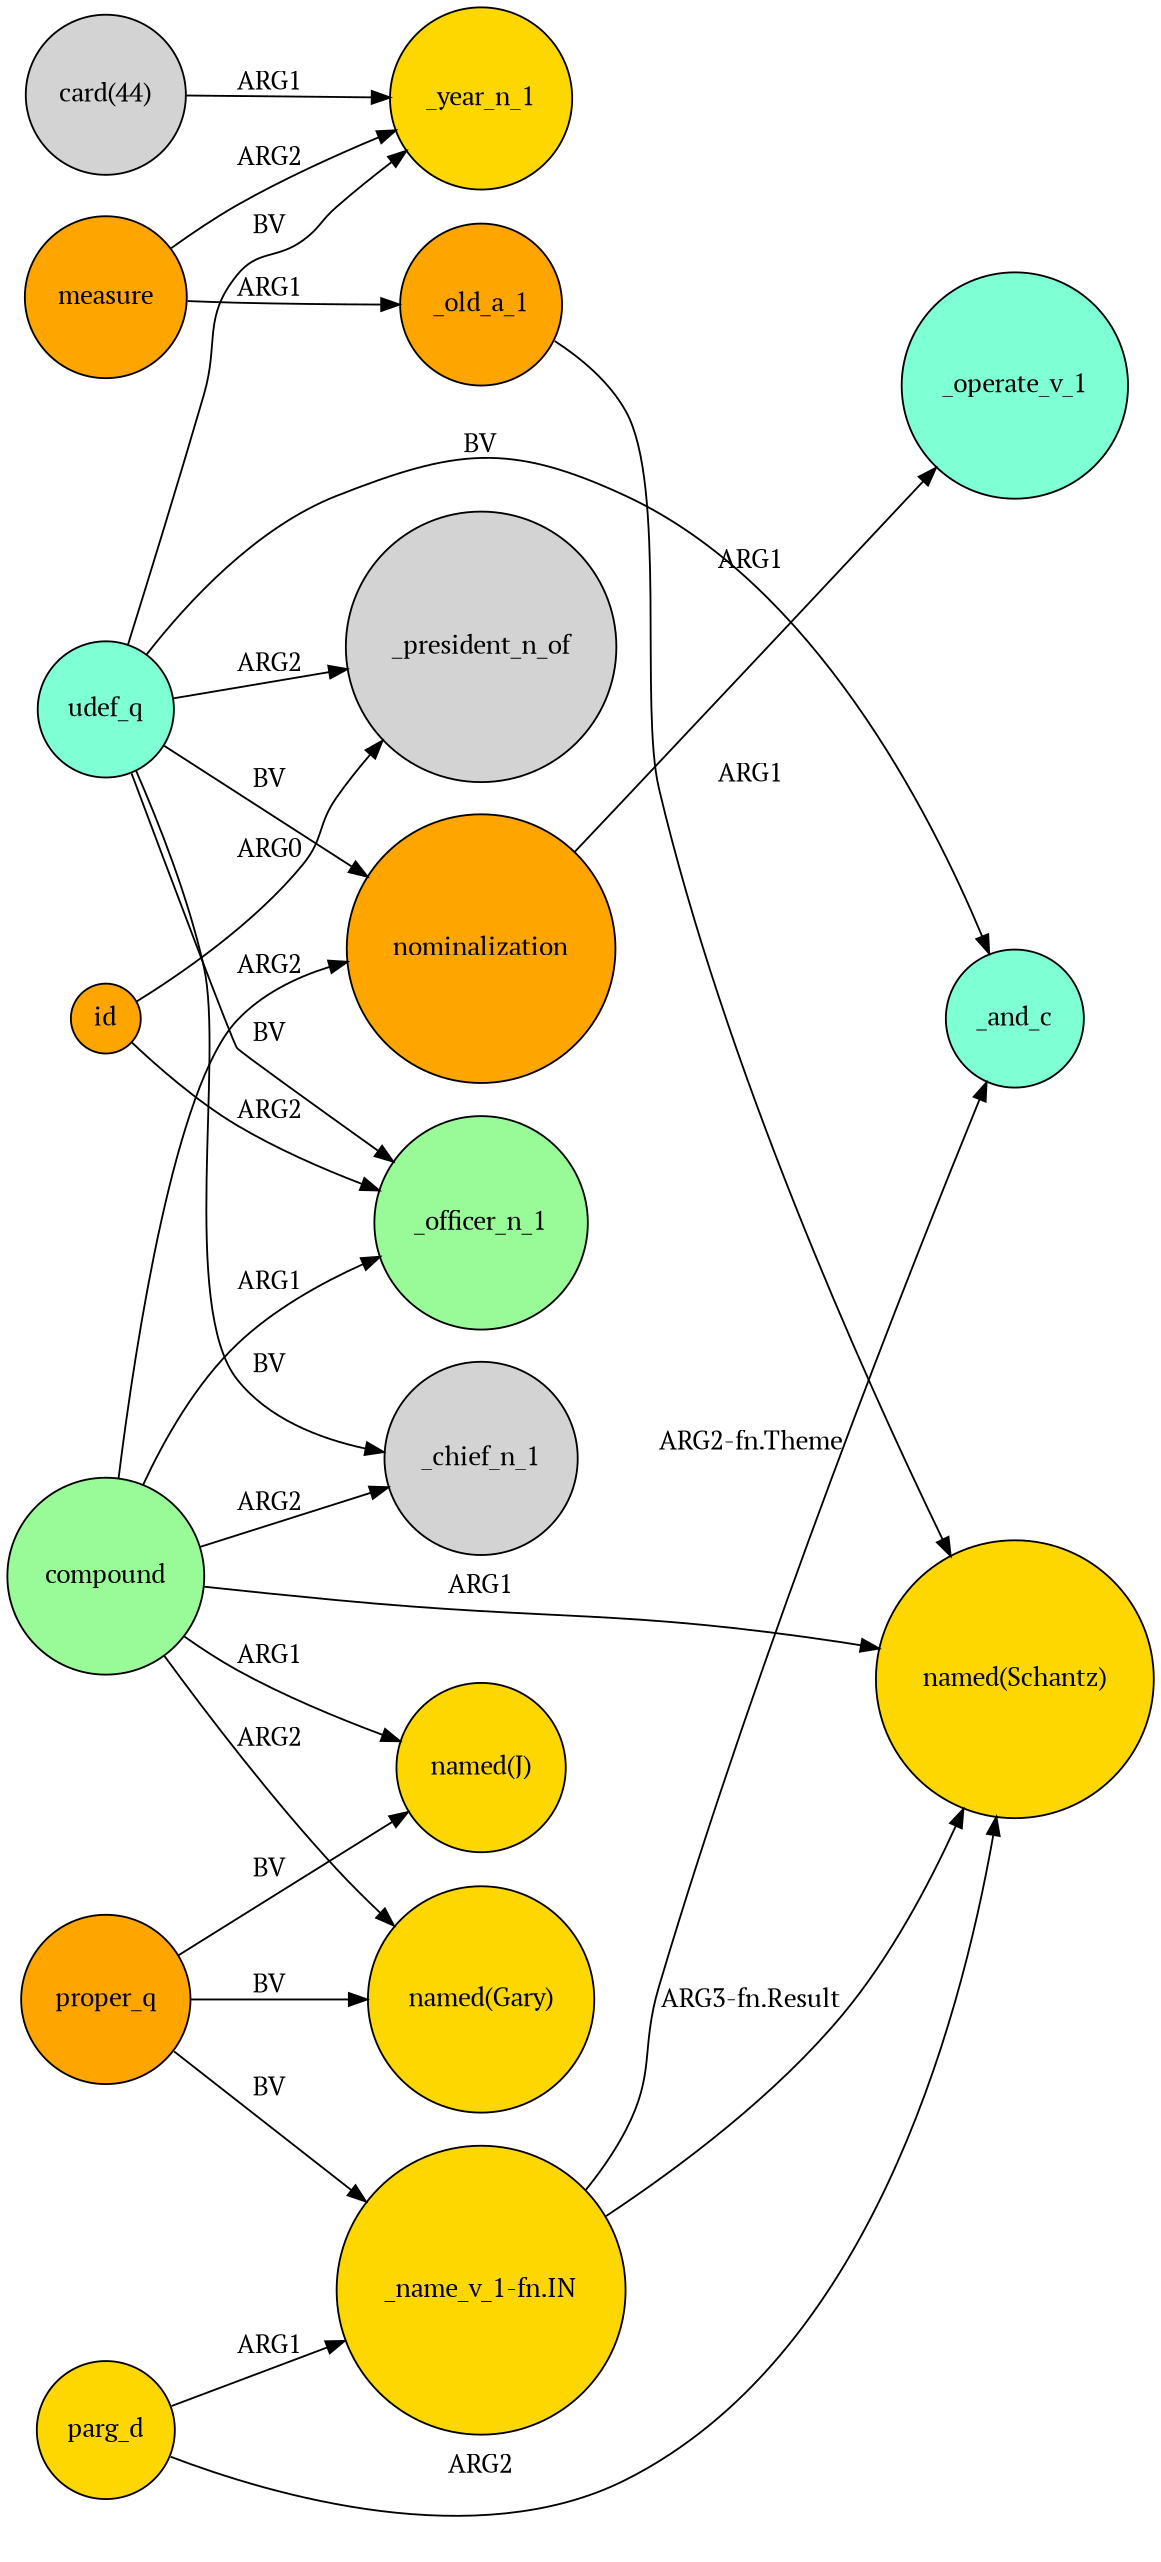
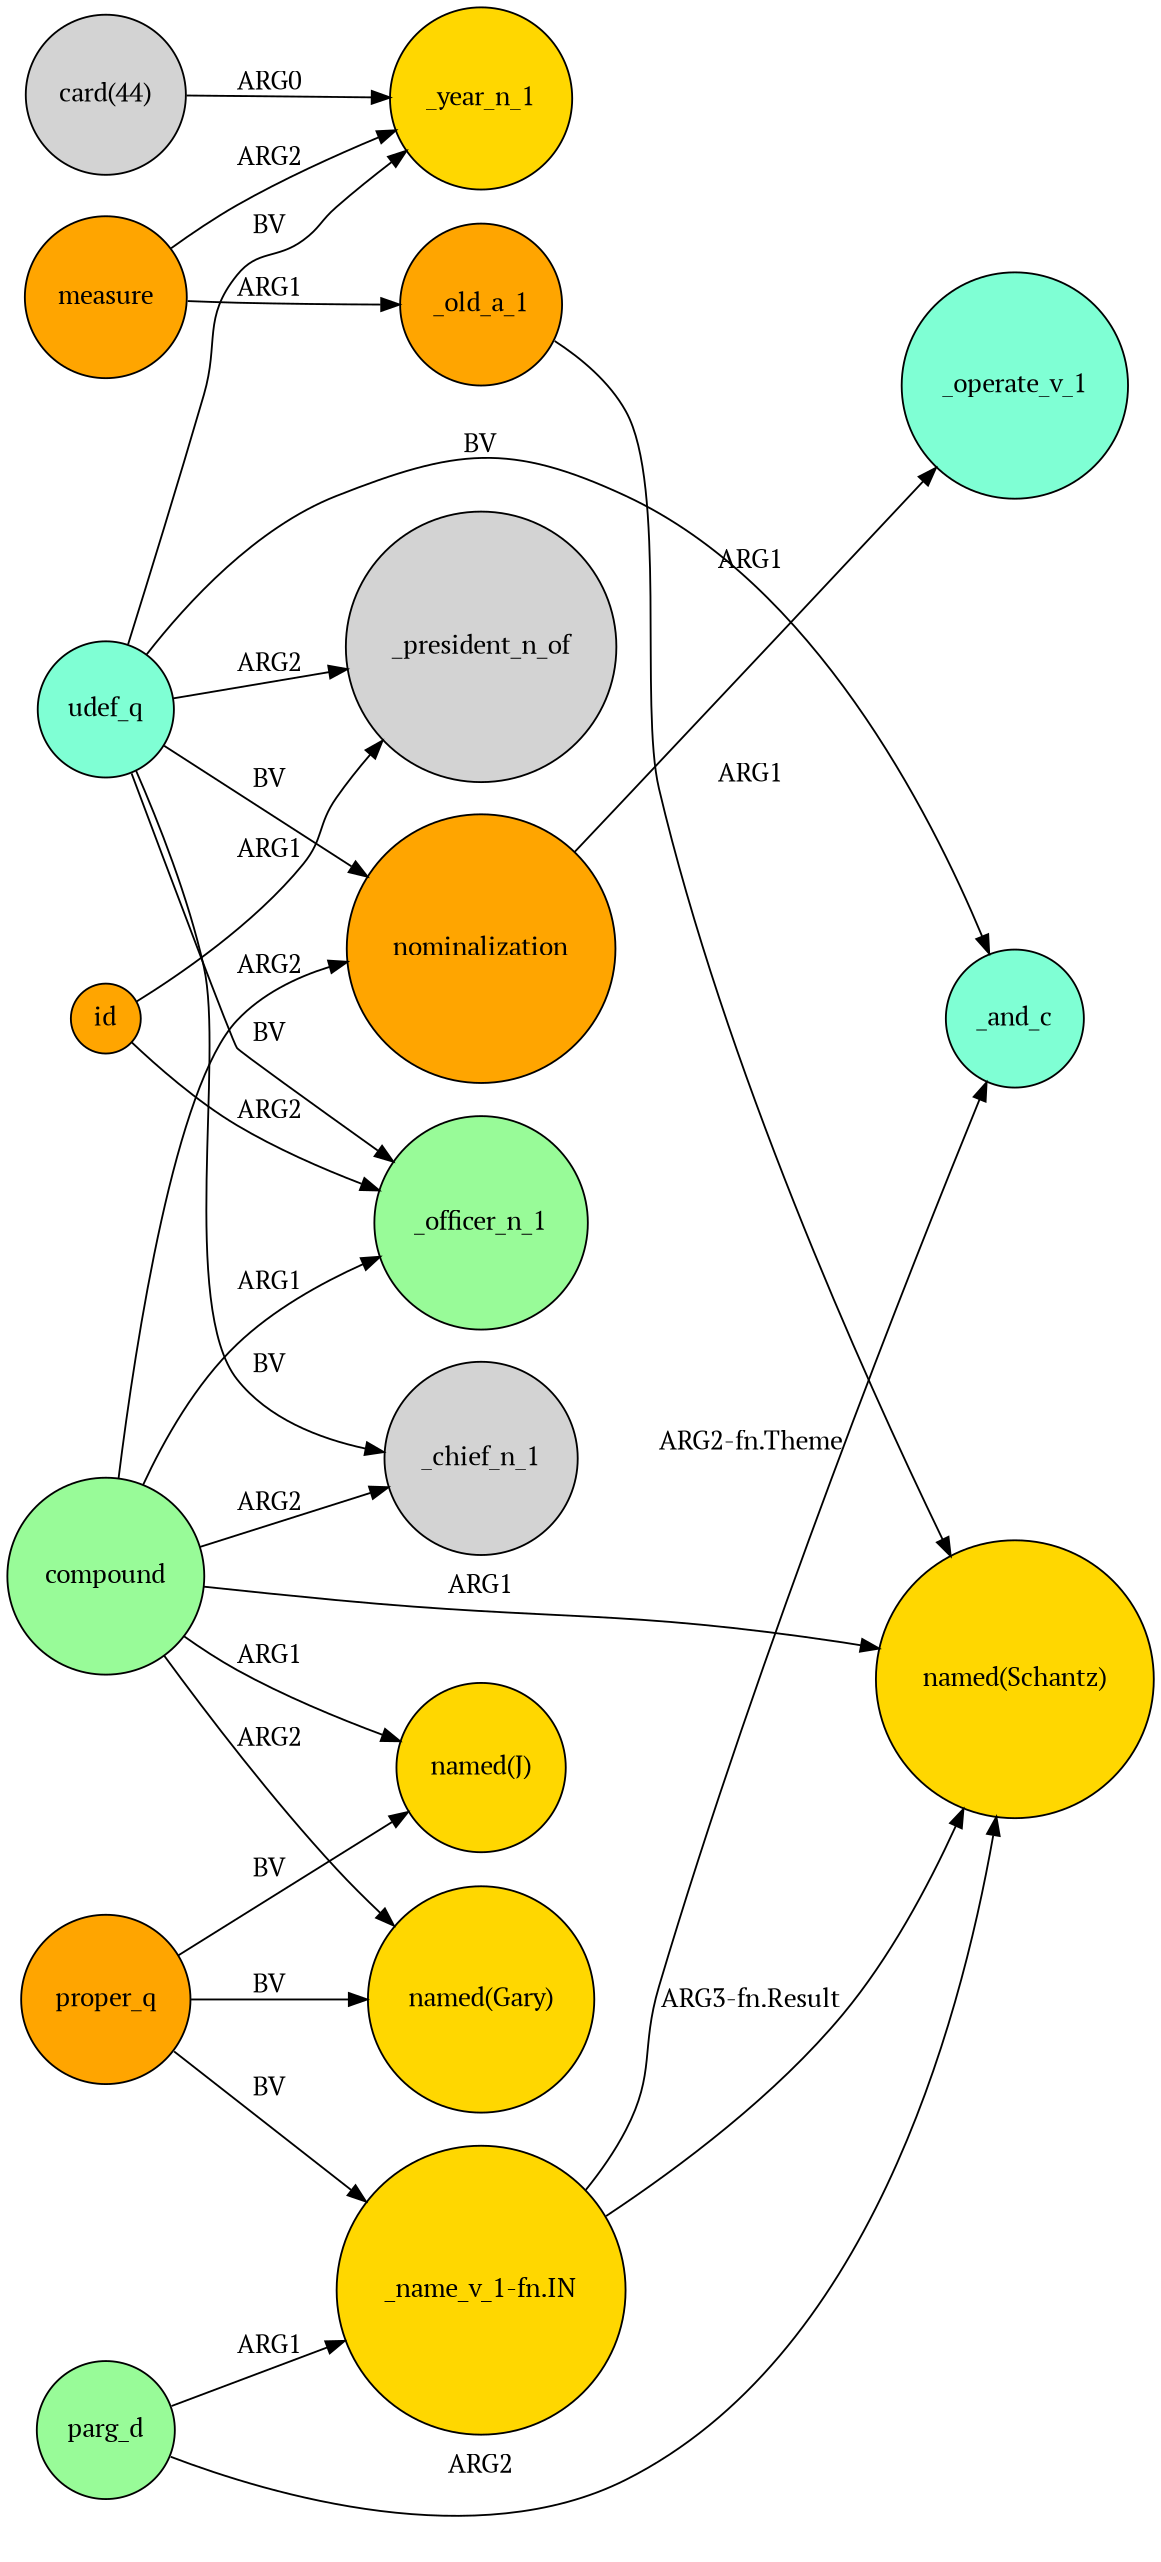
edge "card(44)" -> "_year_n_1": label "ARG1" -> "ARG0"
edge "id" -> "_president_n_of": label "ARG0" -> "ARG1"
node "parg_d": fillcolor gold -> palegreen
